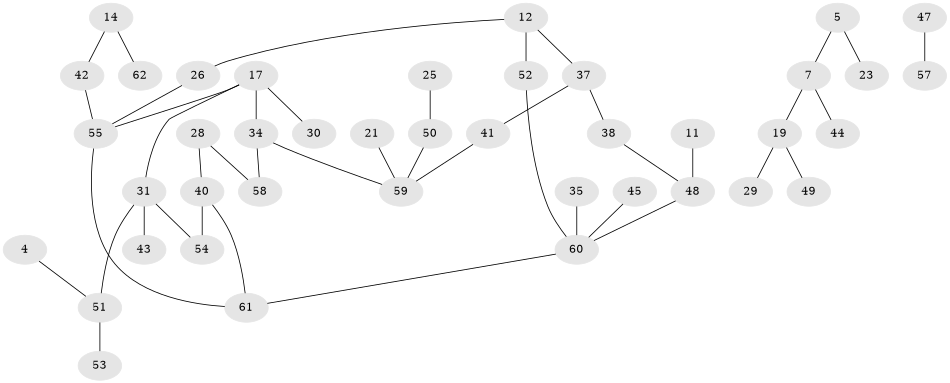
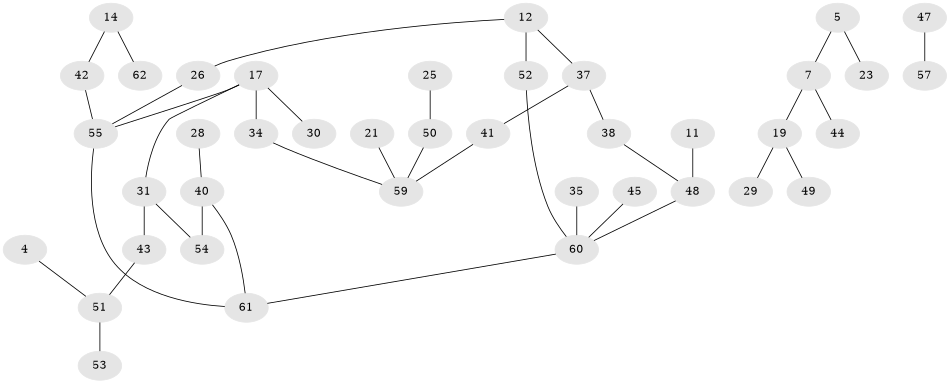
node "58": removed
edge "31" -- "51": now "43" -- "51"
